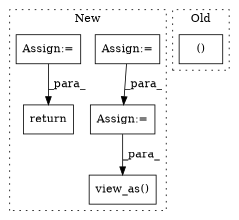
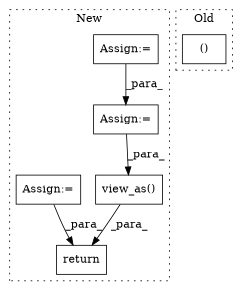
edge "view_as()" -> "return": added, label "_para_"
